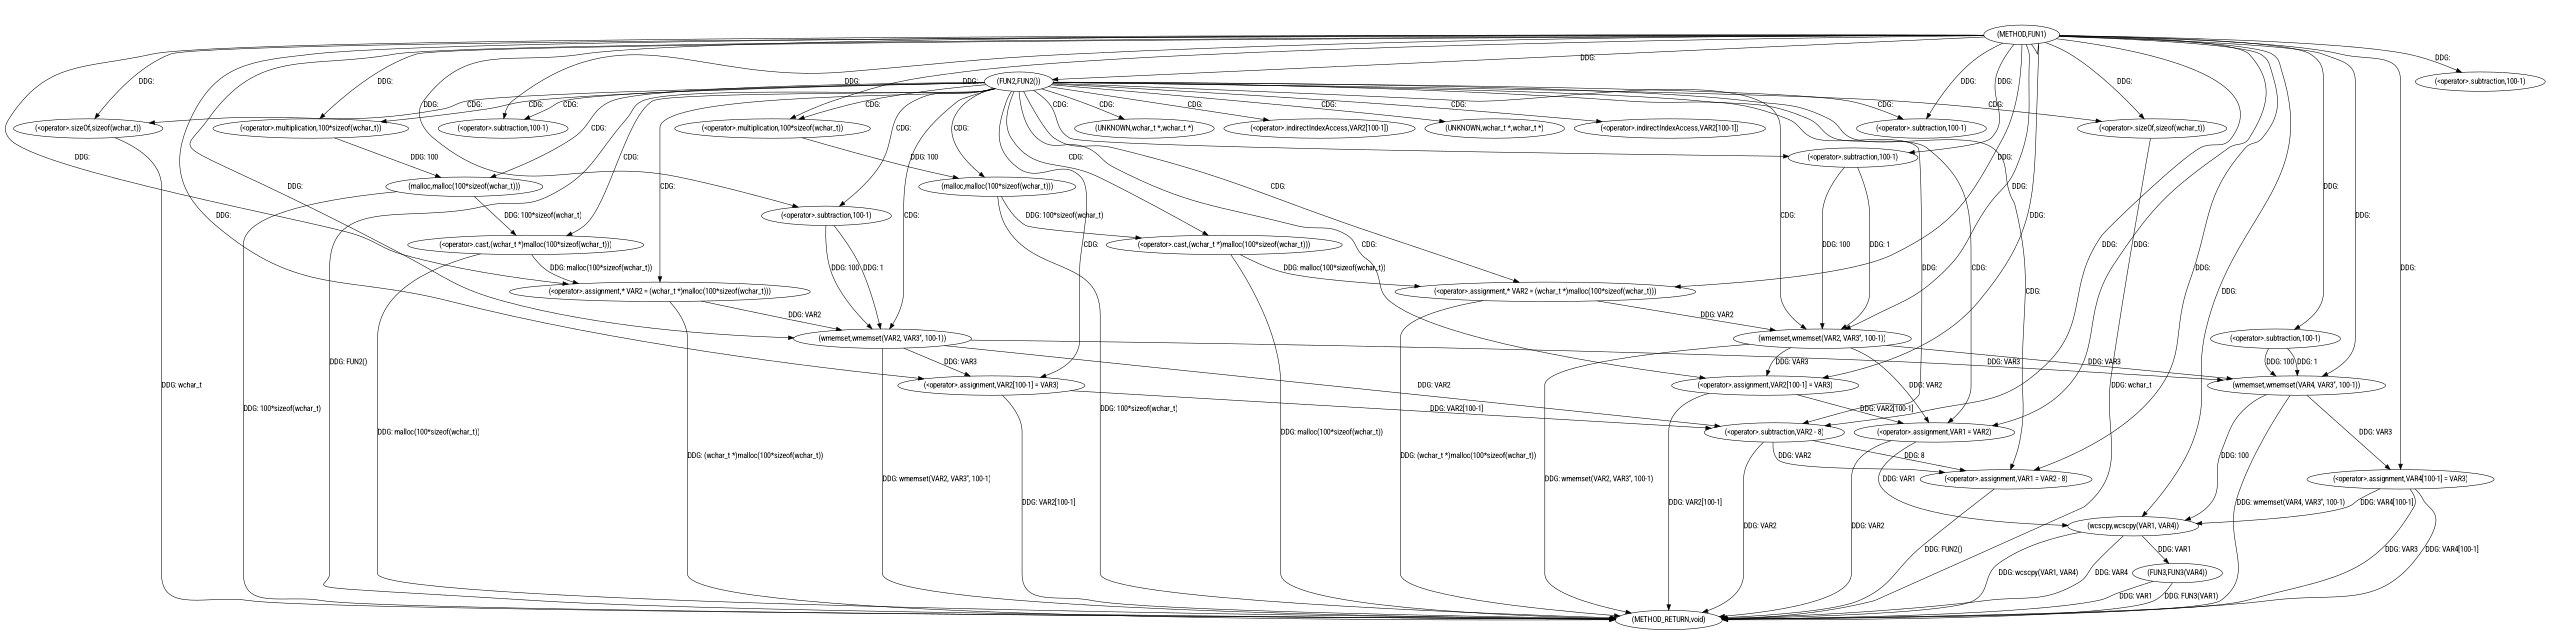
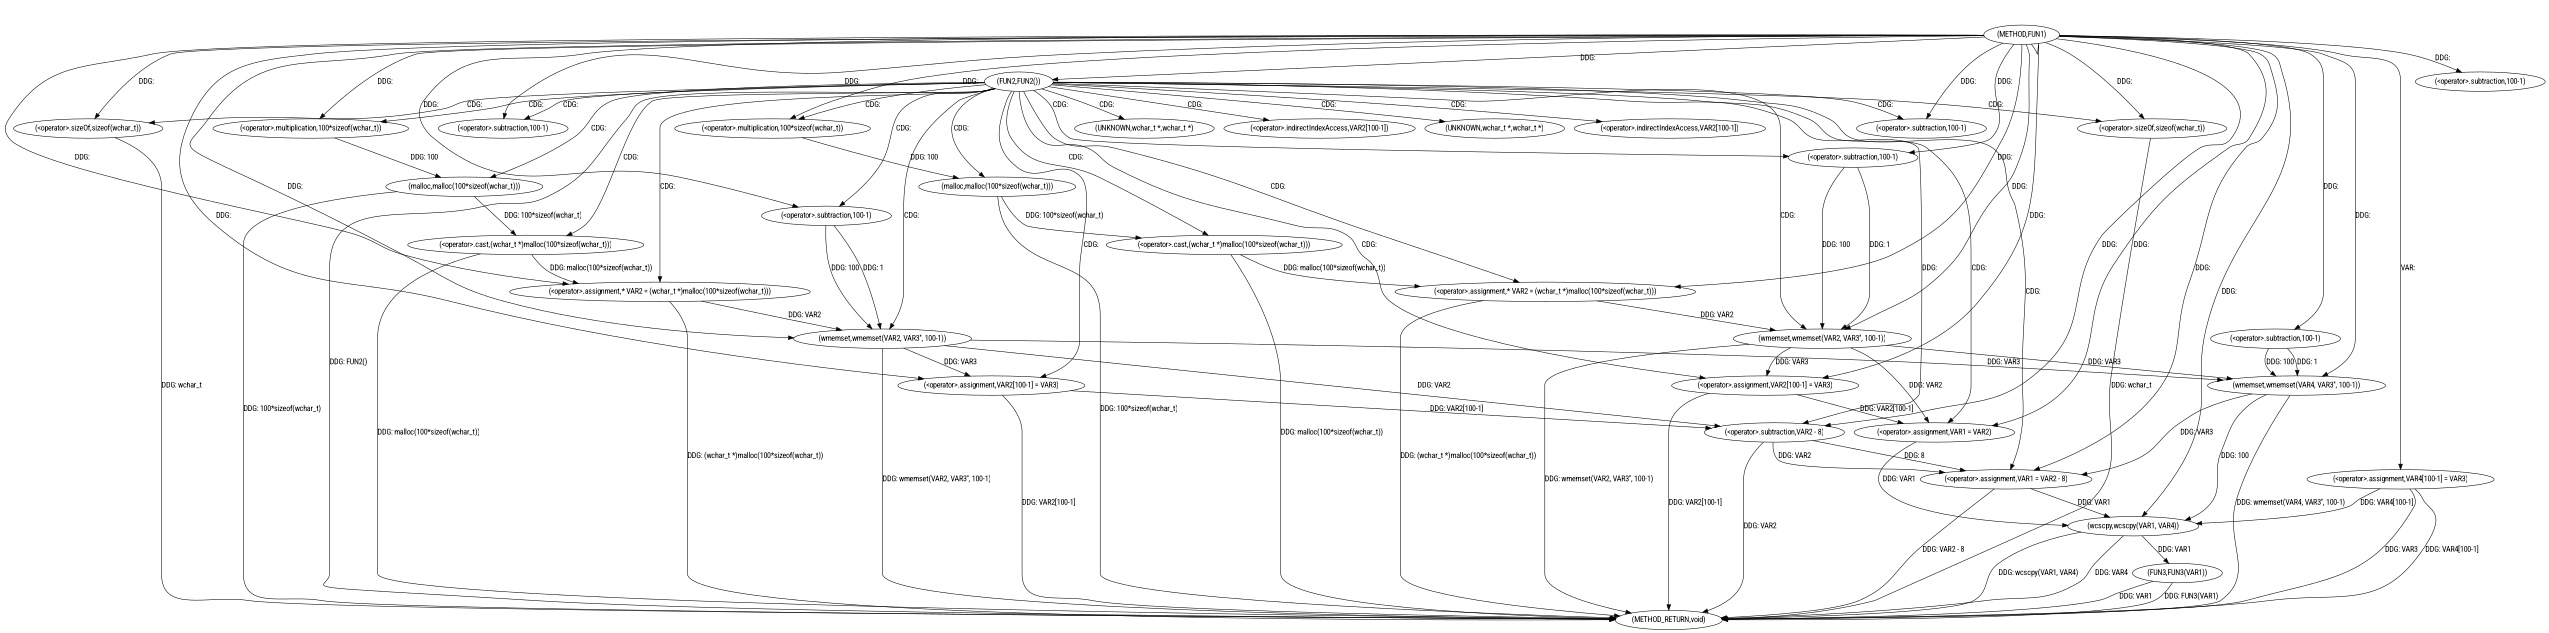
edge "(METHOD,FUN1)" -> "(<operator>.assignment,VAR4[100-1] = VAR3)": label "DDG: " -> "VAR: "
edge "(wmemset,wmemset(VAR4, VAR3'', 100-1))" -> "(<operator>.assignment,VAR4[100-1] = VAR3)": now "(wmemset,wmemset(VAR4, VAR3'', 100-1))" -> "(<operator>.assignment,VAR1 = VAR2 - 8)"
edge "(<operator>.assignment,VAR1 = VAR2 - 8)" -> "(wcscpy,wcscpy(VAR1, VAR4))": added, label "DDG: VAR1"
edge "(<operator>.assignment,VAR1 = VAR2 - 8)" -> "(METHOD_RETURN,void)": label "DDG: FUN2()" -> "DDG: VAR2 - 8"
edge "(<operator>.assignment,VAR1 = VAR2)" -> "(METHOD_RETURN,void)": removed, label "DDG: VAR2"
node "(FUN3,FUN3(VAR4))": label "(FUN3,FUN3(VAR4))" -> "(FUN3,FUN3(VAR1))"
